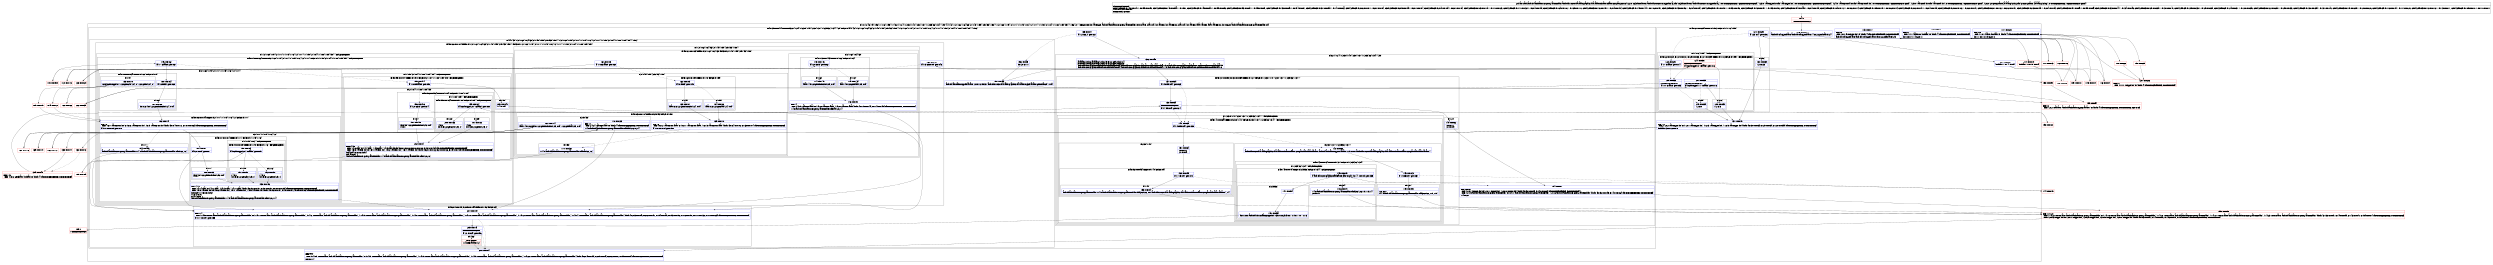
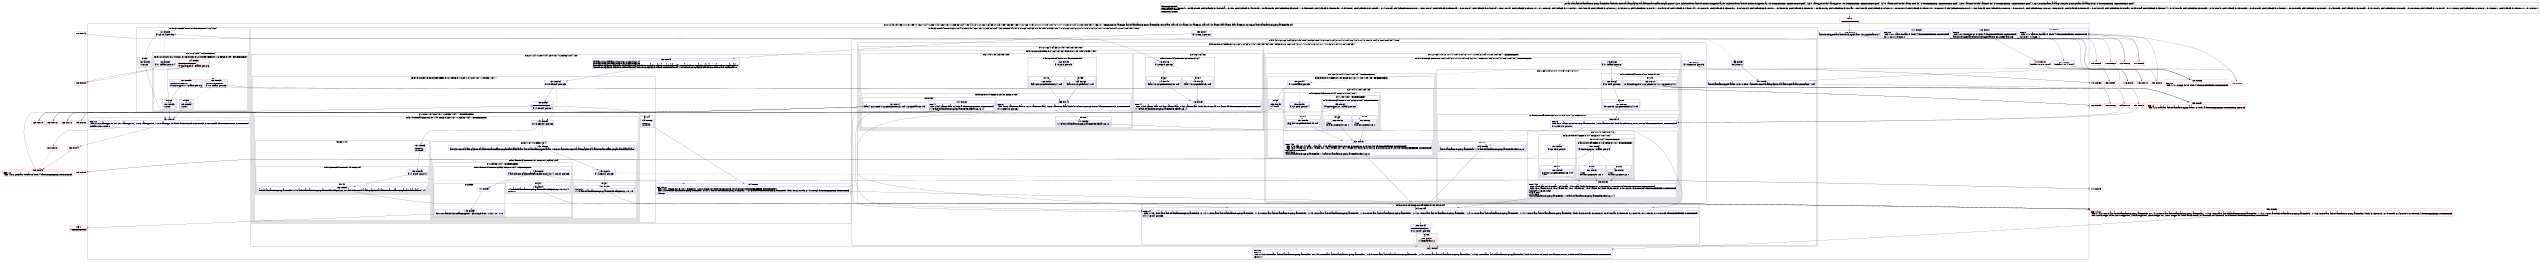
node "161: 0x0103": removed
